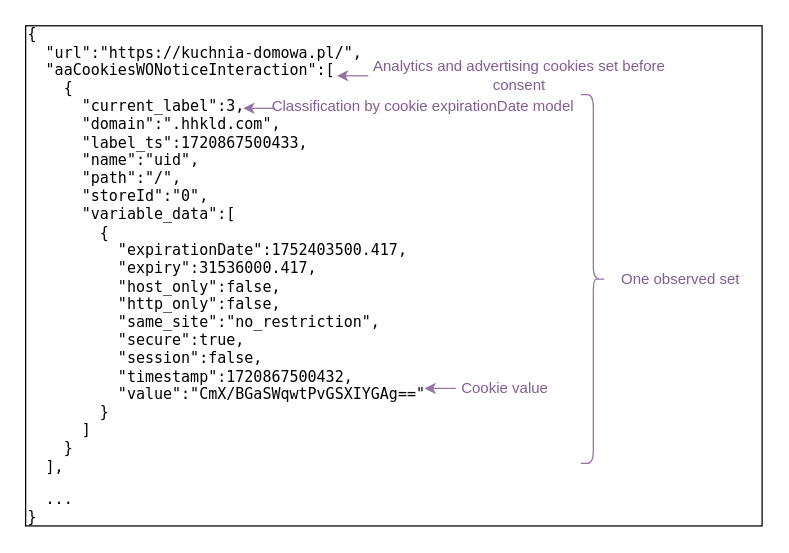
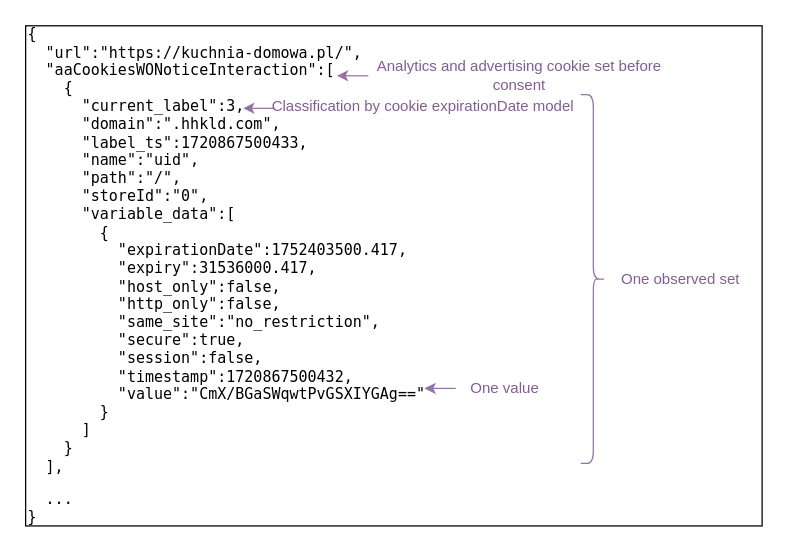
node "Analytics and advertising cookies set before consent": label "Analytics and advertising cookies set before consent" -> "Analytics and advertising cookie set before consent"
node "Cookie value": label "Cookie value" -> "One value"
